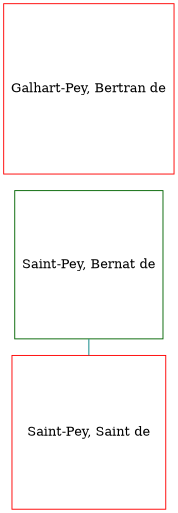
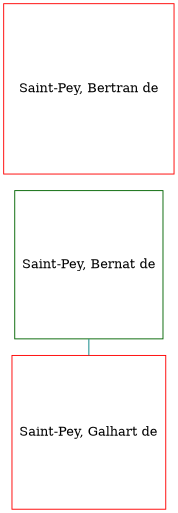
node "Galhart-Pey, Bertran de": label "Galhart-Pey, Bertran de" -> "Saint-Pey, Bertran de"
node "Saint-Pey, Saint de": label "Saint-Pey, Saint de" -> "Saint-Pey, Galhart de"
